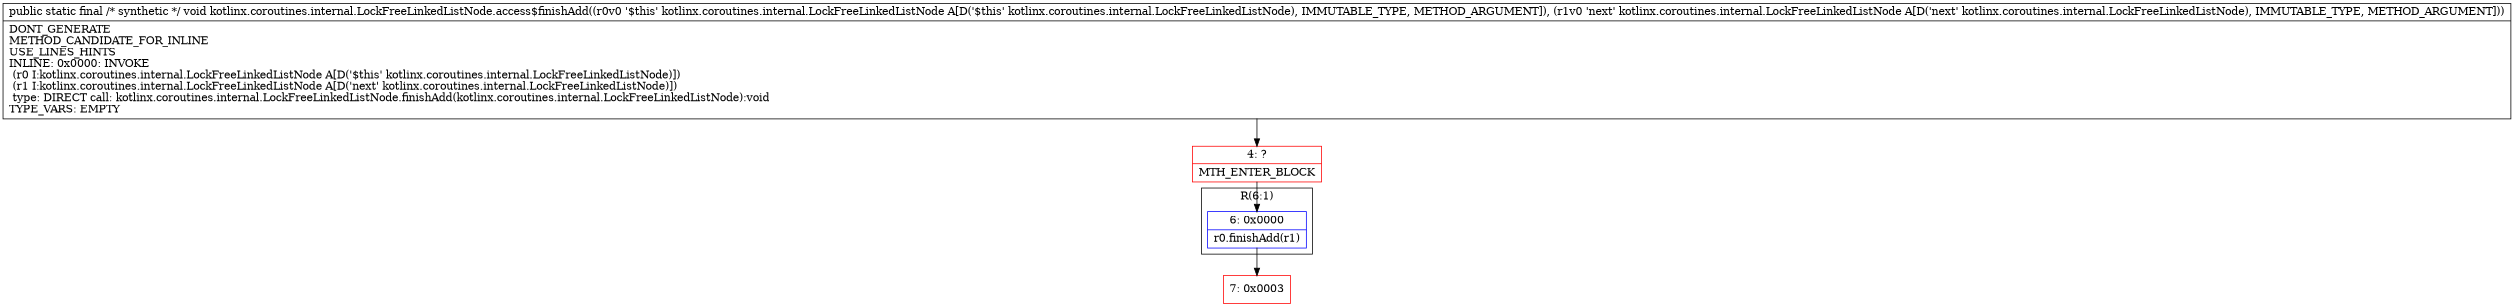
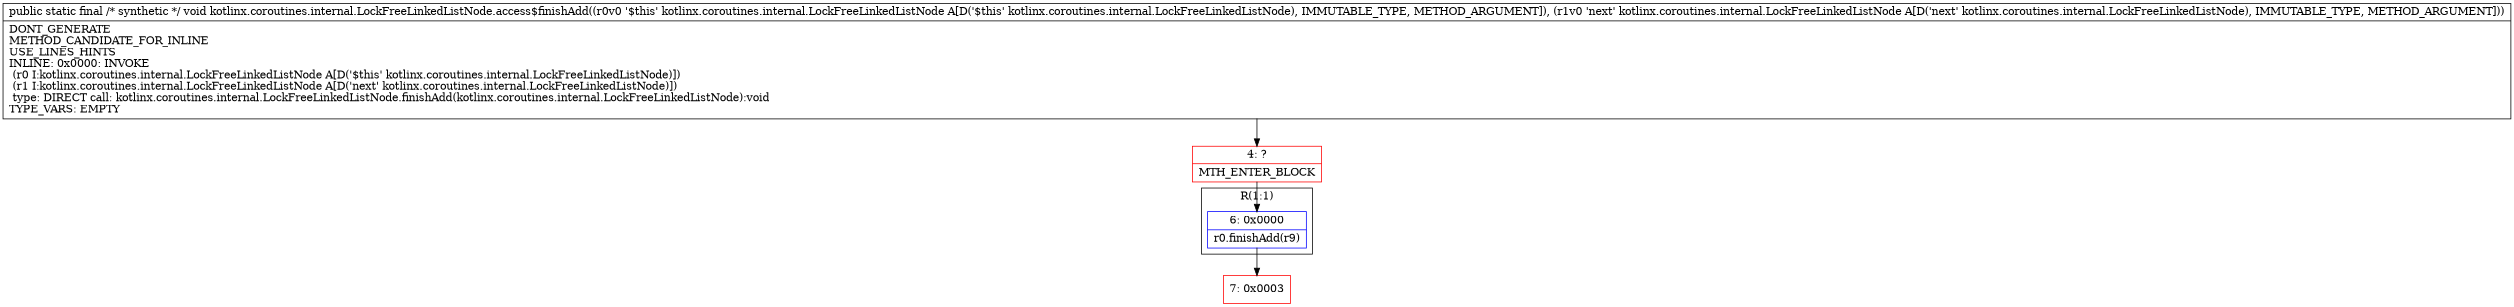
cluster "R(6:1)": label "R(6:1)" -> "R(1:1)"
node "6: 0x0000": text "r0.finishAdd(r1)" -> "r0.finishAdd(r9)"
